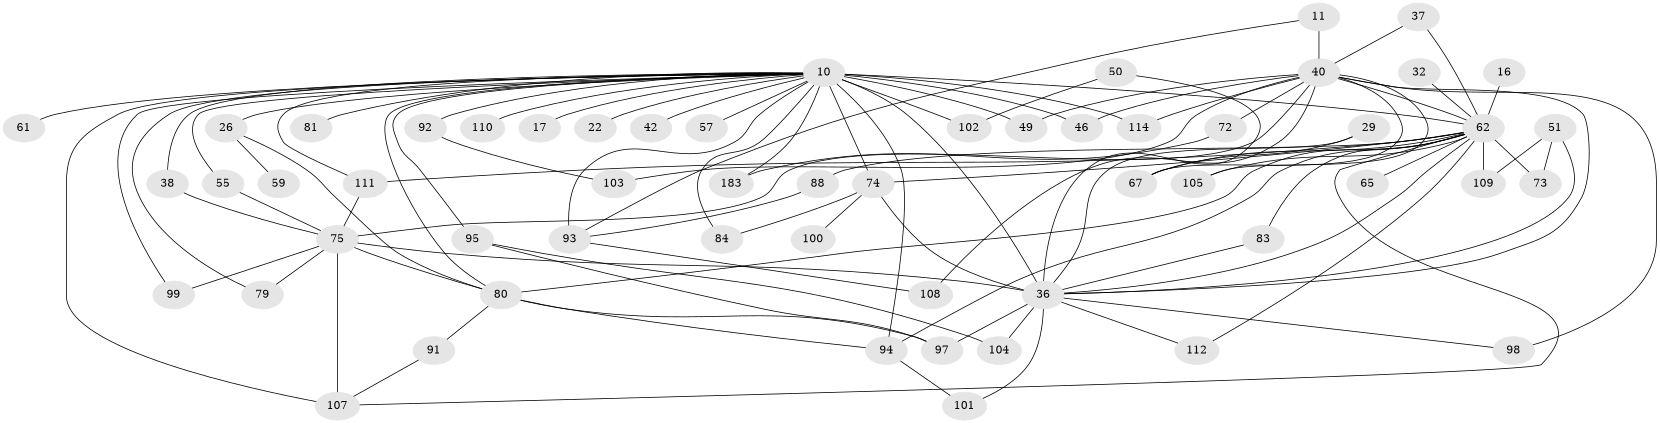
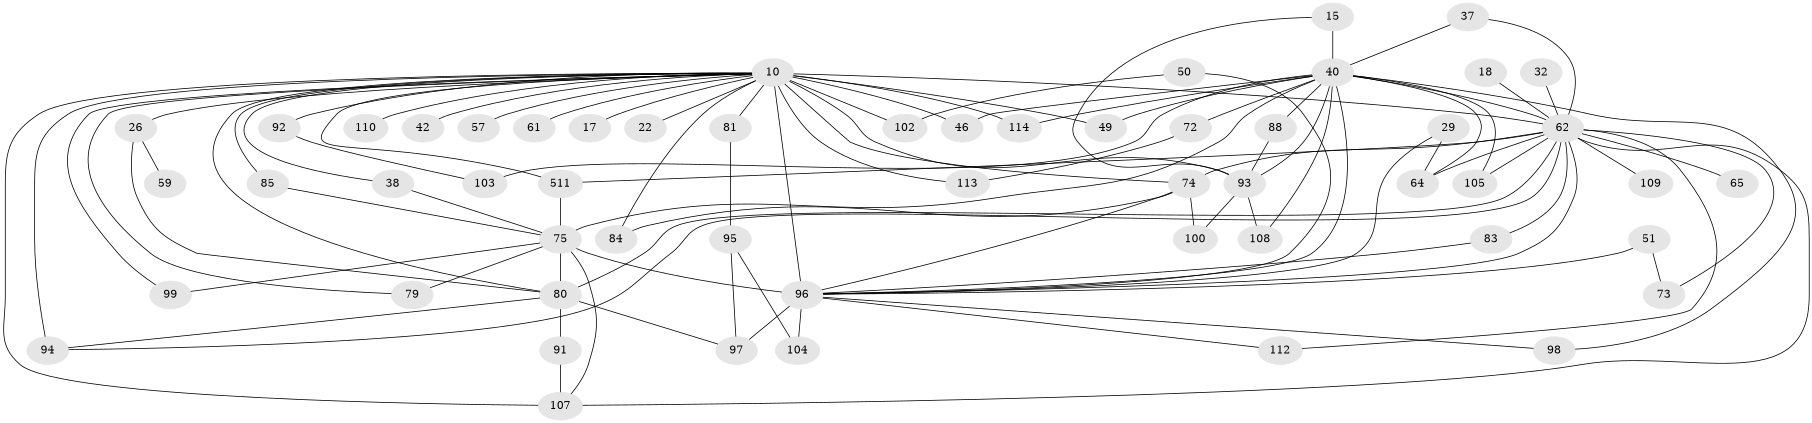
node "11": label "11" -> "15"
node "16": label "16" -> "18"
edge "10" -- "95": now "81" -- "95"
edge "40" -- "93": added
edge "62" -- "88": now "40" -- "88"
edge "51" -- "109": removed
node "55": label "55" -> "85"
node "111": label "111" -> "511"
node "183": label "183" -> "113"
node "67": label "67" -> "64"
edge "93" -- "100": added
node "36": label "36" -> "96"
node "101": removed
